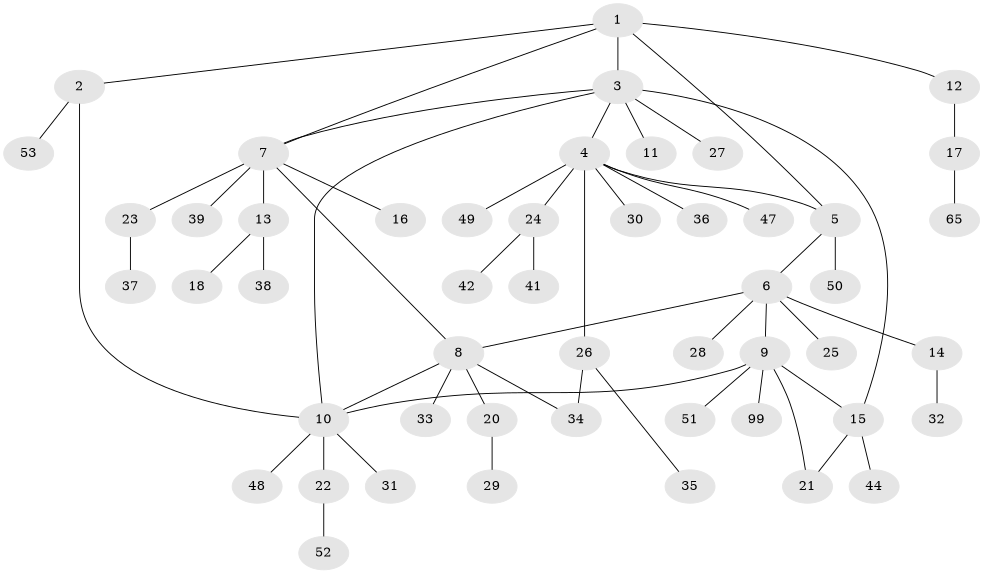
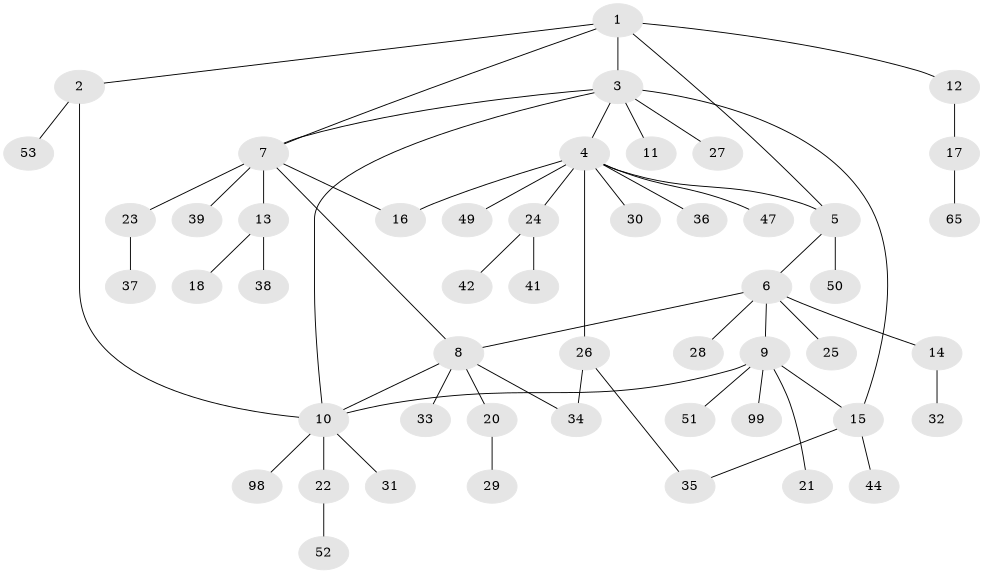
edge "4" -- "16": added
edge "15" -- "21": now "15" -- "35"
node "48": label "48" -> "98"
